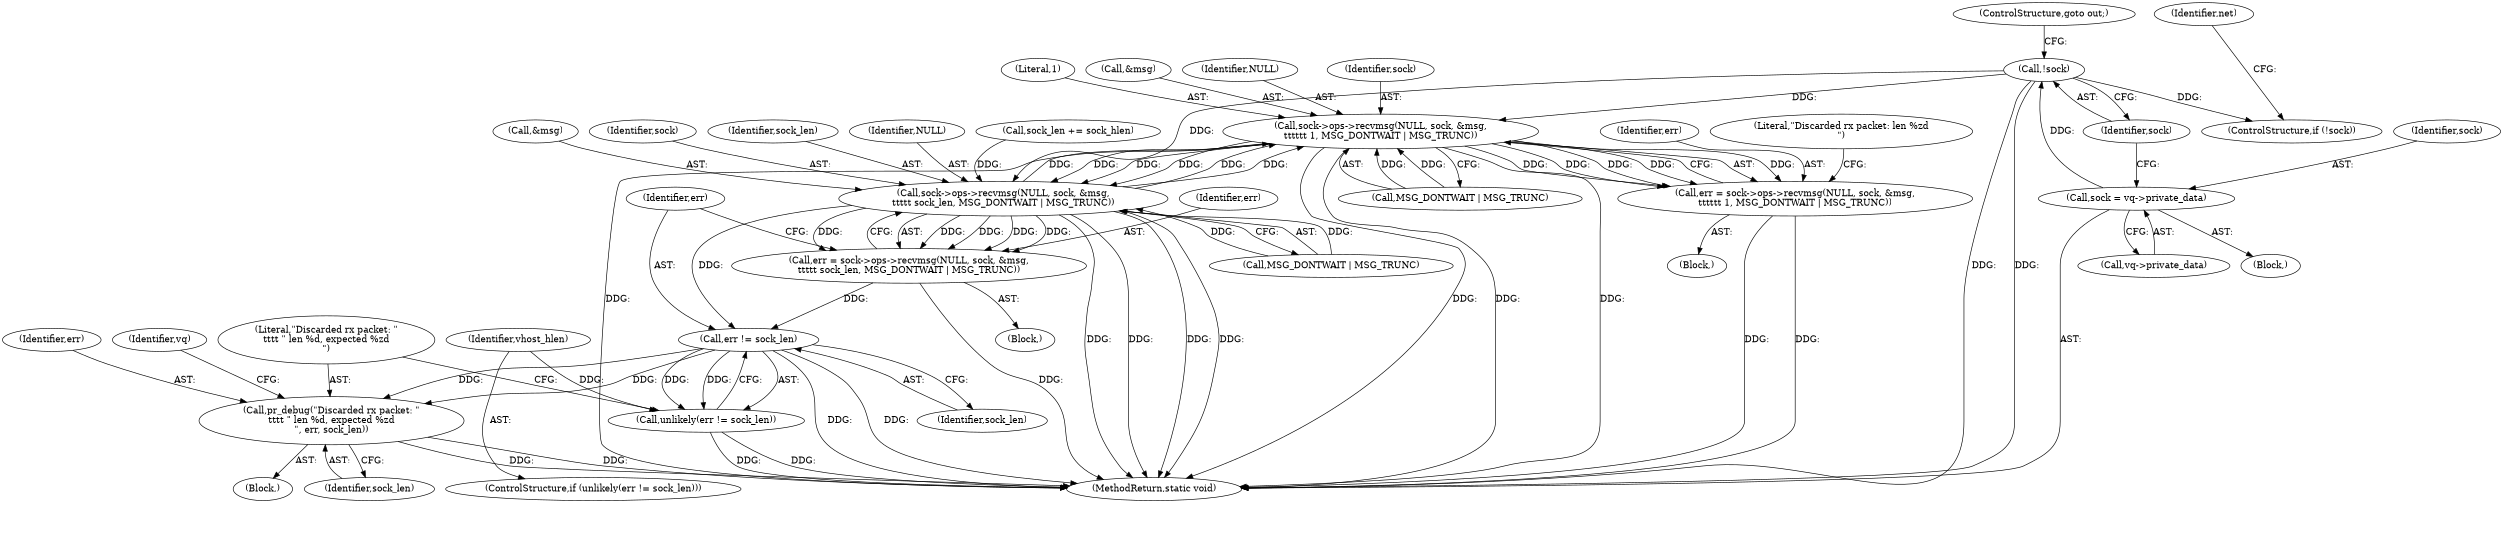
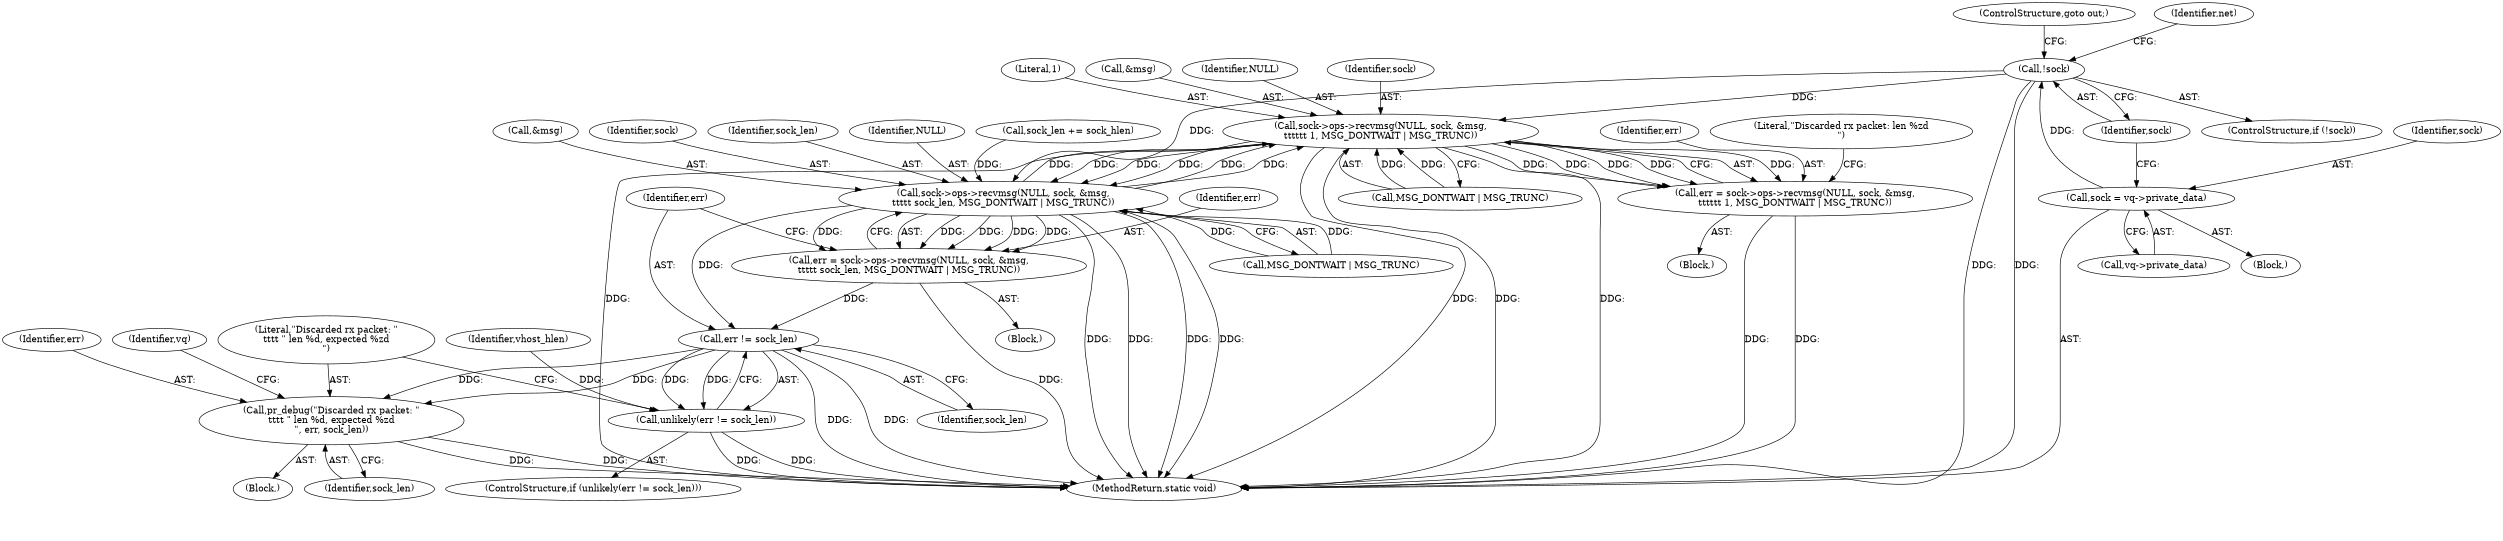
edge "(Identifier,net)" -> "(ControlStructure,if (!sock))": now "(Identifier,net)" -> "(Call,!sock)"
edge "(Call,!sock)" -> "(ControlStructure,if (!sock))": label "DDG: " -> "AST: "
edge "(Identifier,vhost_hlen)" -> "(ControlStructure,if (unlikely(err != sock_len)))": now "(Call,unlikely(err != sock_len))" -> "(ControlStructure,if (unlikely(err != sock_len)))"
